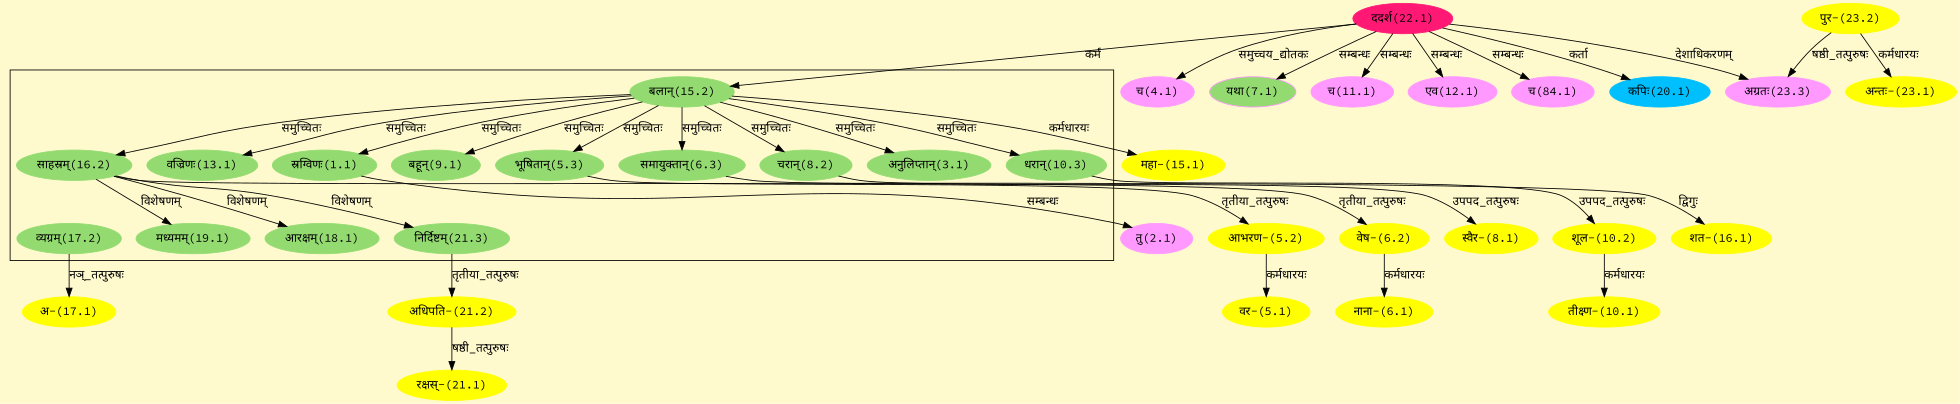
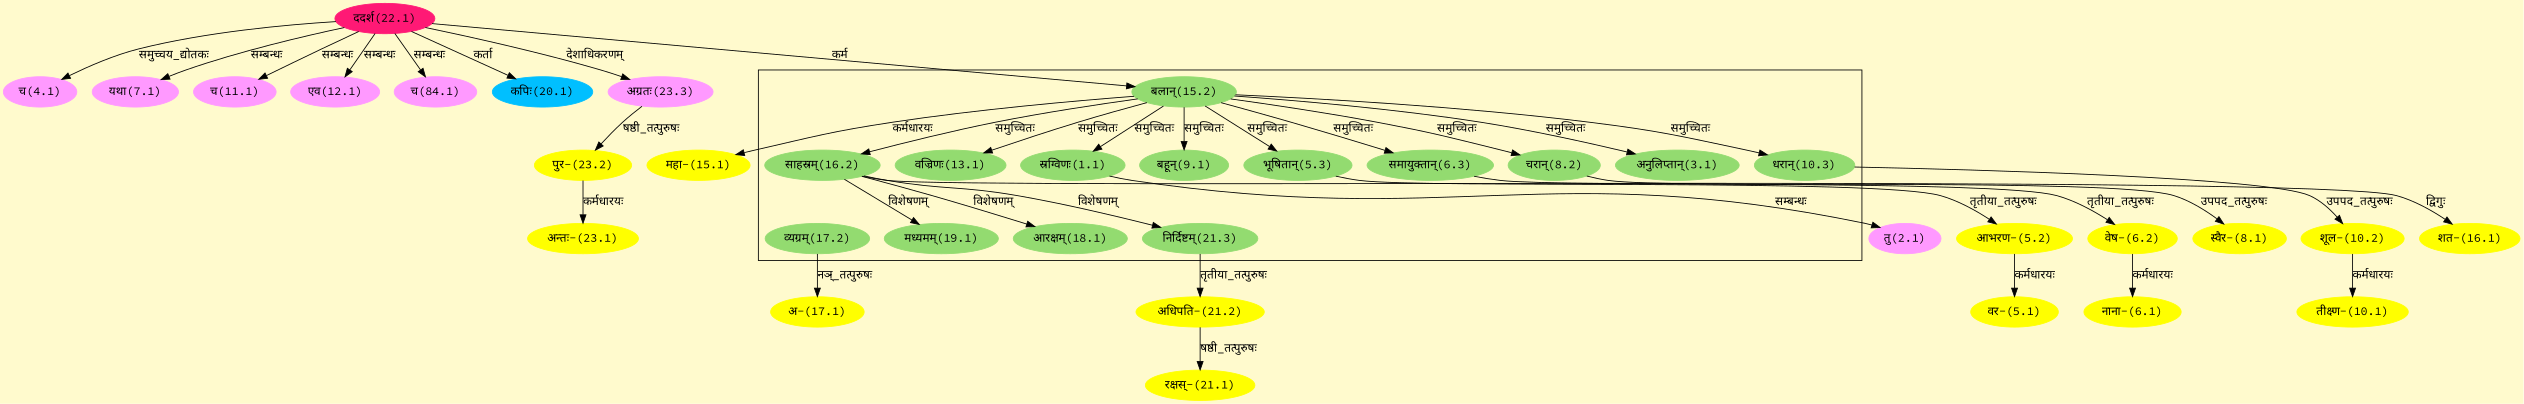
edge "पुर-(23.2)" -> "अग्रतः(23.3)": reversed
node "यथा(7.1)": fillcolor #93db70 -> #ff99ff
